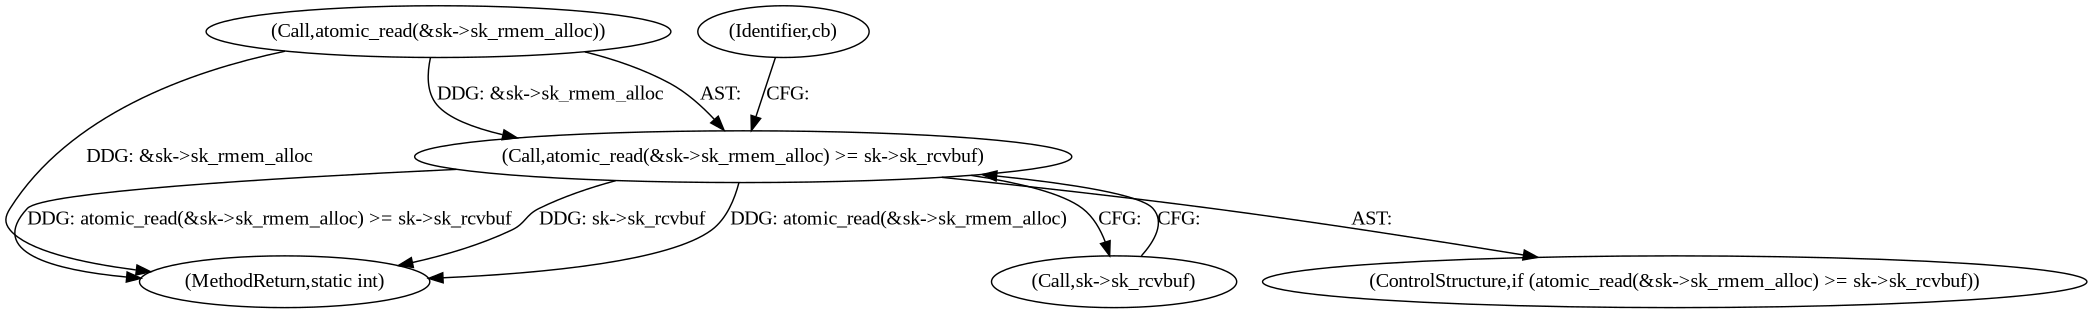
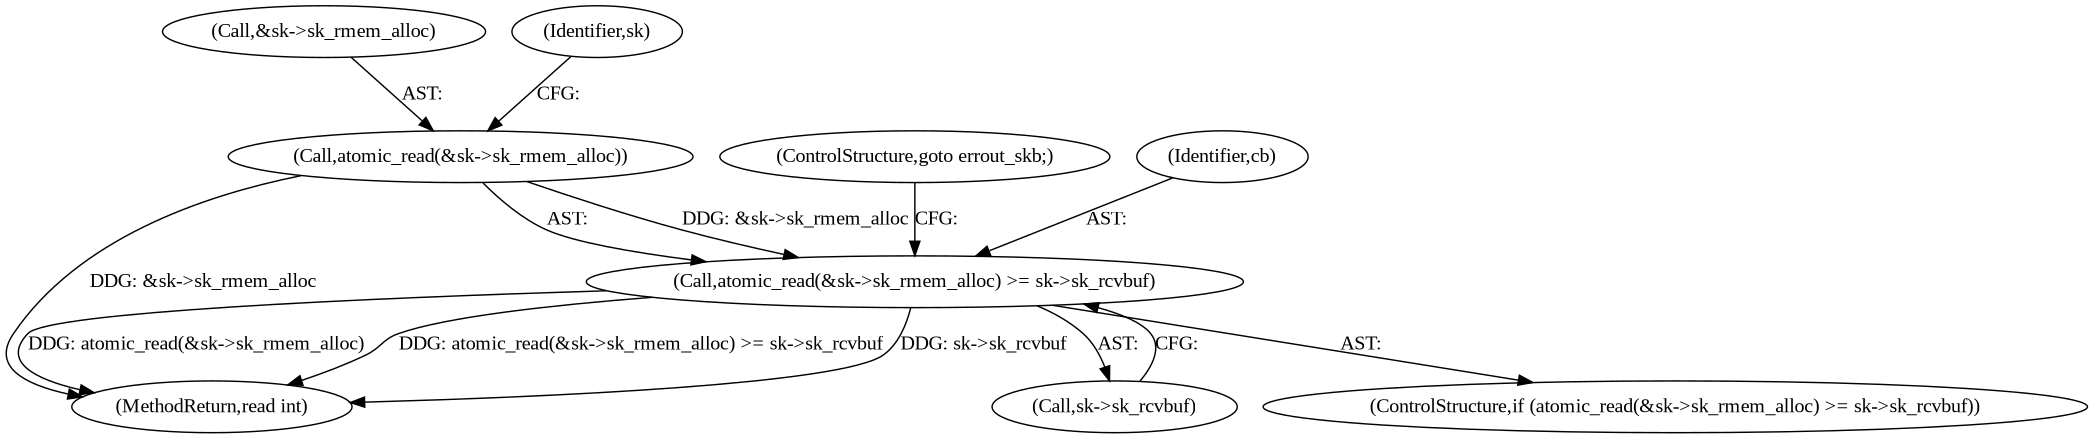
node "(Call,&sk->sk_rmem_alloc)": added
node "(Identifier,sk)": added
edge "(Identifier,cb)" -> "(Call,atomic_read(&sk->sk_rmem_alloc) >= sk->sk_rcvbuf)": label "CFG: " -> "AST: "
node "(ControlStructure,goto errout_skb;)": added
edge "(Call,atomic_read(&sk->sk_rmem_alloc) >= sk->sk_rcvbuf)" -> "(Call,sk->sk_rcvbuf)": label "CFG: " -> "AST: "
node "(MethodReturn,static int)": label "(MethodReturn,static int)" -> "(MethodReturn,read int)"
